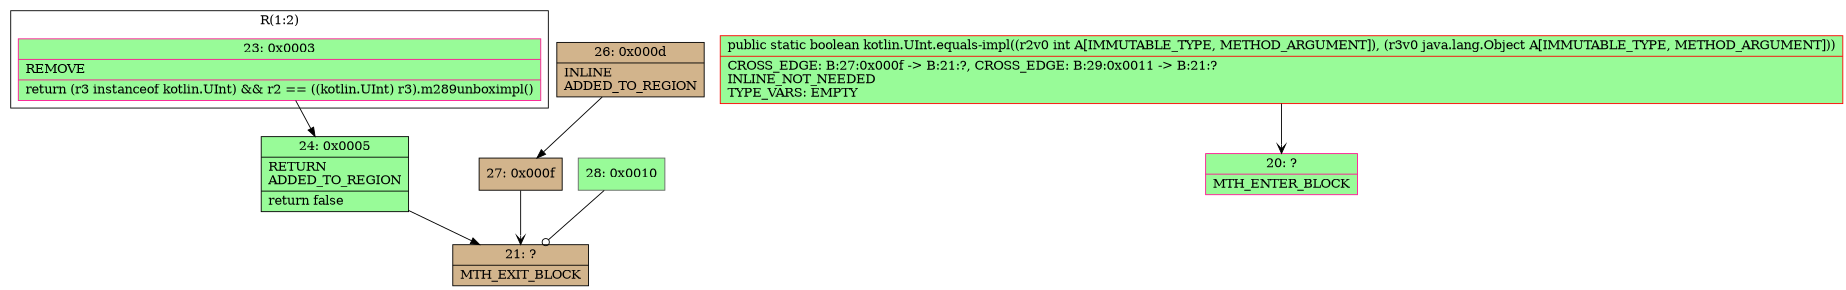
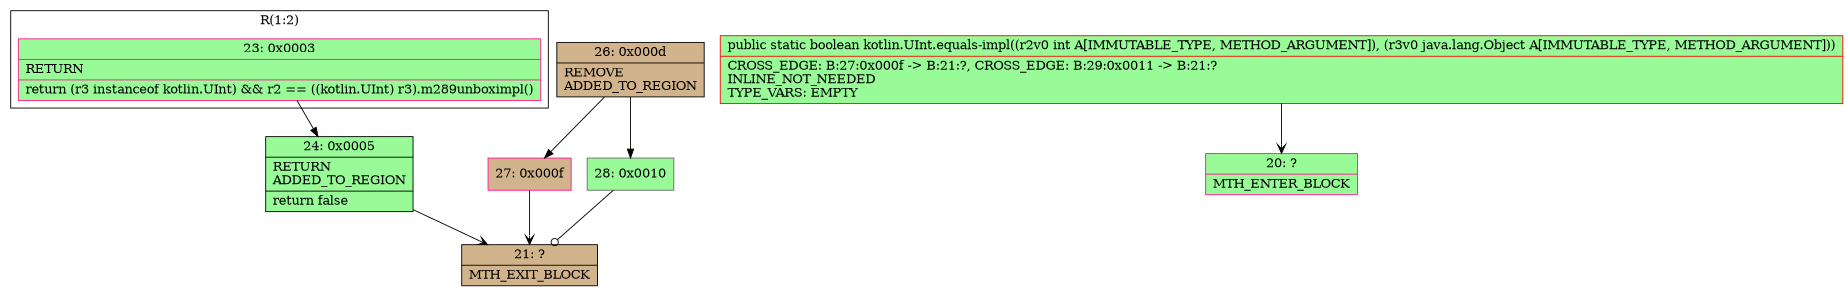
node "23: 0x0003": text "REMOVE" -> "RETURN"
node "26: 0x000d": text "INLINE" -> "REMOVE"
edge "26: 0x000d" -> "28: 0x0010": added
node "27: 0x000f": color black -> deeppink
edge "24: 0x0005" -> "21: ?": arrowhead normal -> vee
